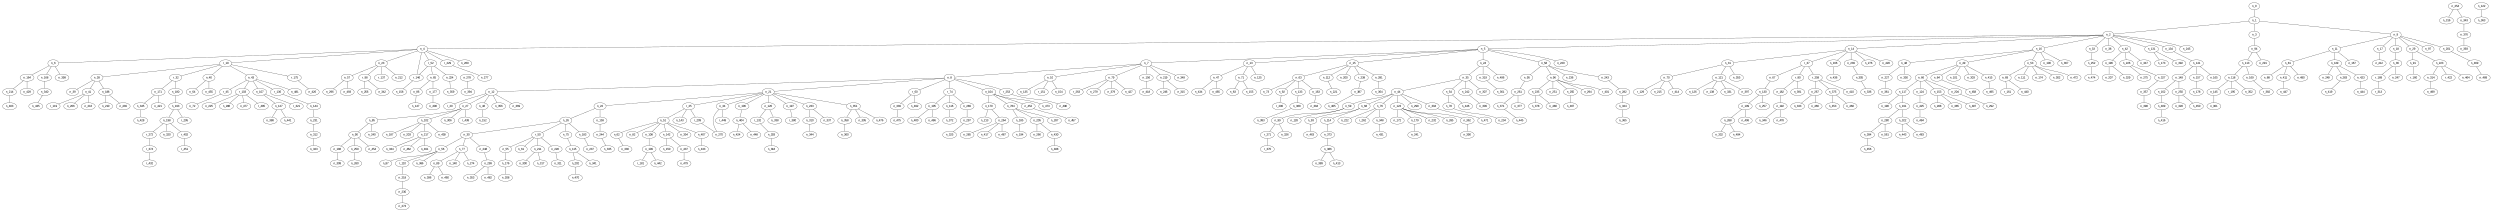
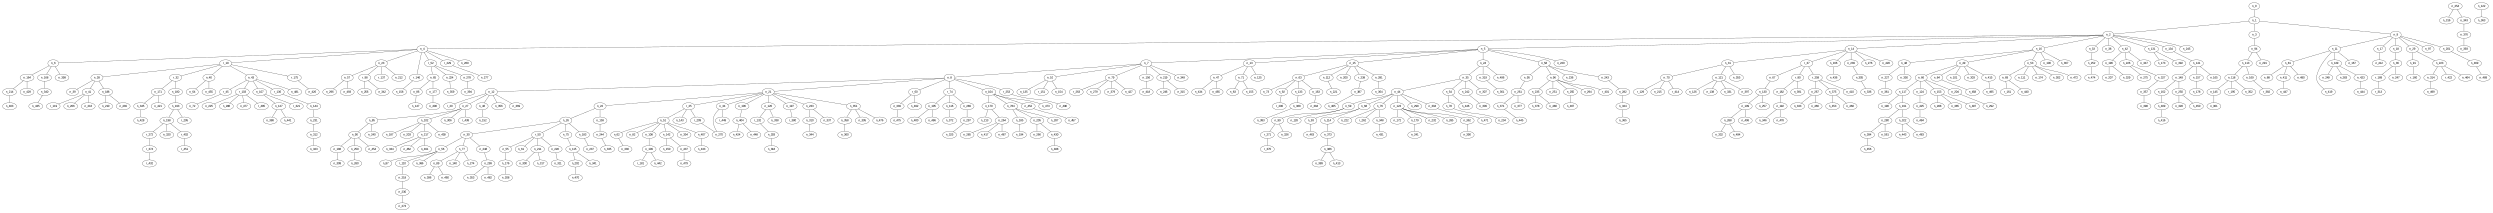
edge "n_52" -- "n_146": now "n_52" -- "n_278"
edge "n_283" -- "n_419": now "n_11" -- "n_419"
